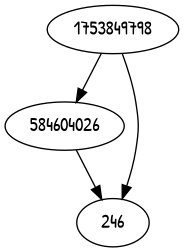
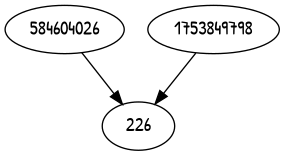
edge "1753849798" -> "584604026": removed
node "246": label "246" -> "226"
